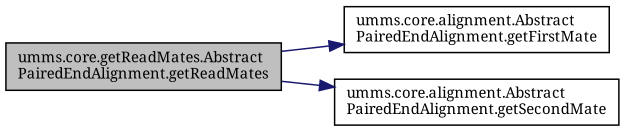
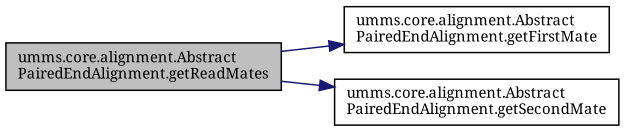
node "umms.core.getReadMates.Abstract PairedEndAlignment.getReadMates": label "umms.core.getReadMates.Abstract PairedEndAlignment.getReadMates" -> "umms.core.alignment.Abstract PairedEndAlignment.getReadMates"
